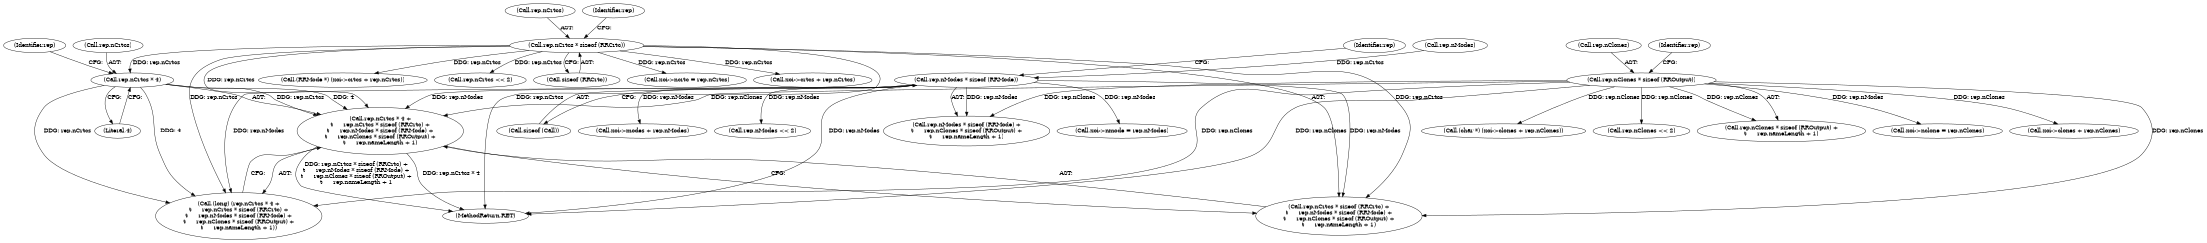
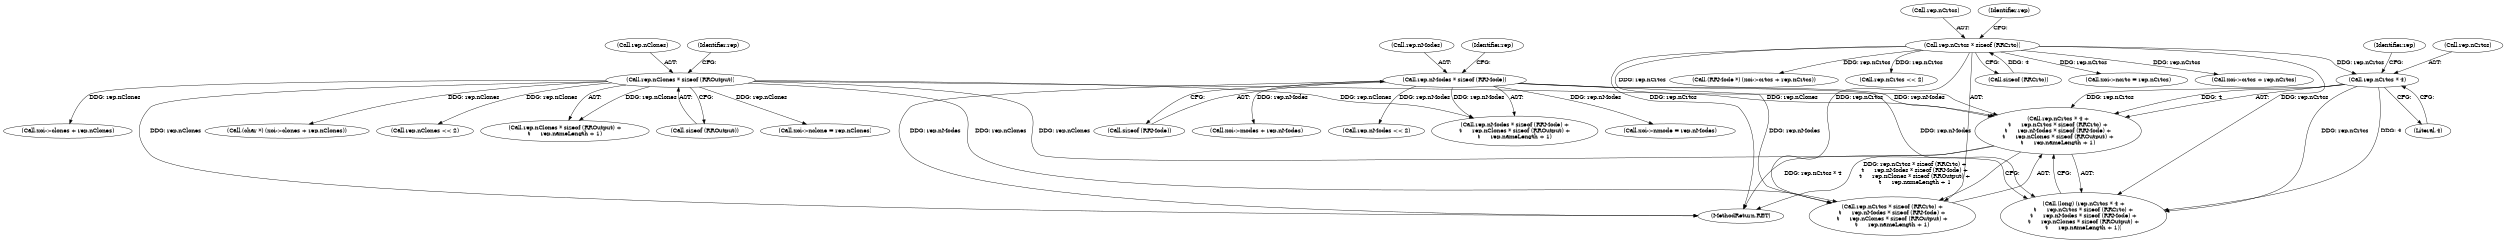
edge "(Call,sizeof (RRCrtc))" -> "(Call,rep.nCrtcs * sizeof (RRCrtc))": label "AST: " -> "DDG: 4"
edge "(Call,rep.nModes)" -> "(Call,rep.nModes * sizeof (RRMode))": label "DDG: rep.nCrtcs" -> "AST: "
edge "(Call,rep.nClones * sizeof (RROutput))" -> "(Call,xoi->nclone = rep.nClones)": label "DDG: rep.nModes" -> "DDG: rep.nClones"
node "(Call,sizeof (Call))": label "(Call,sizeof (Call))" -> "(Call,sizeof (RRMode))"
node "(Call,sizeof (RROutput))": added
